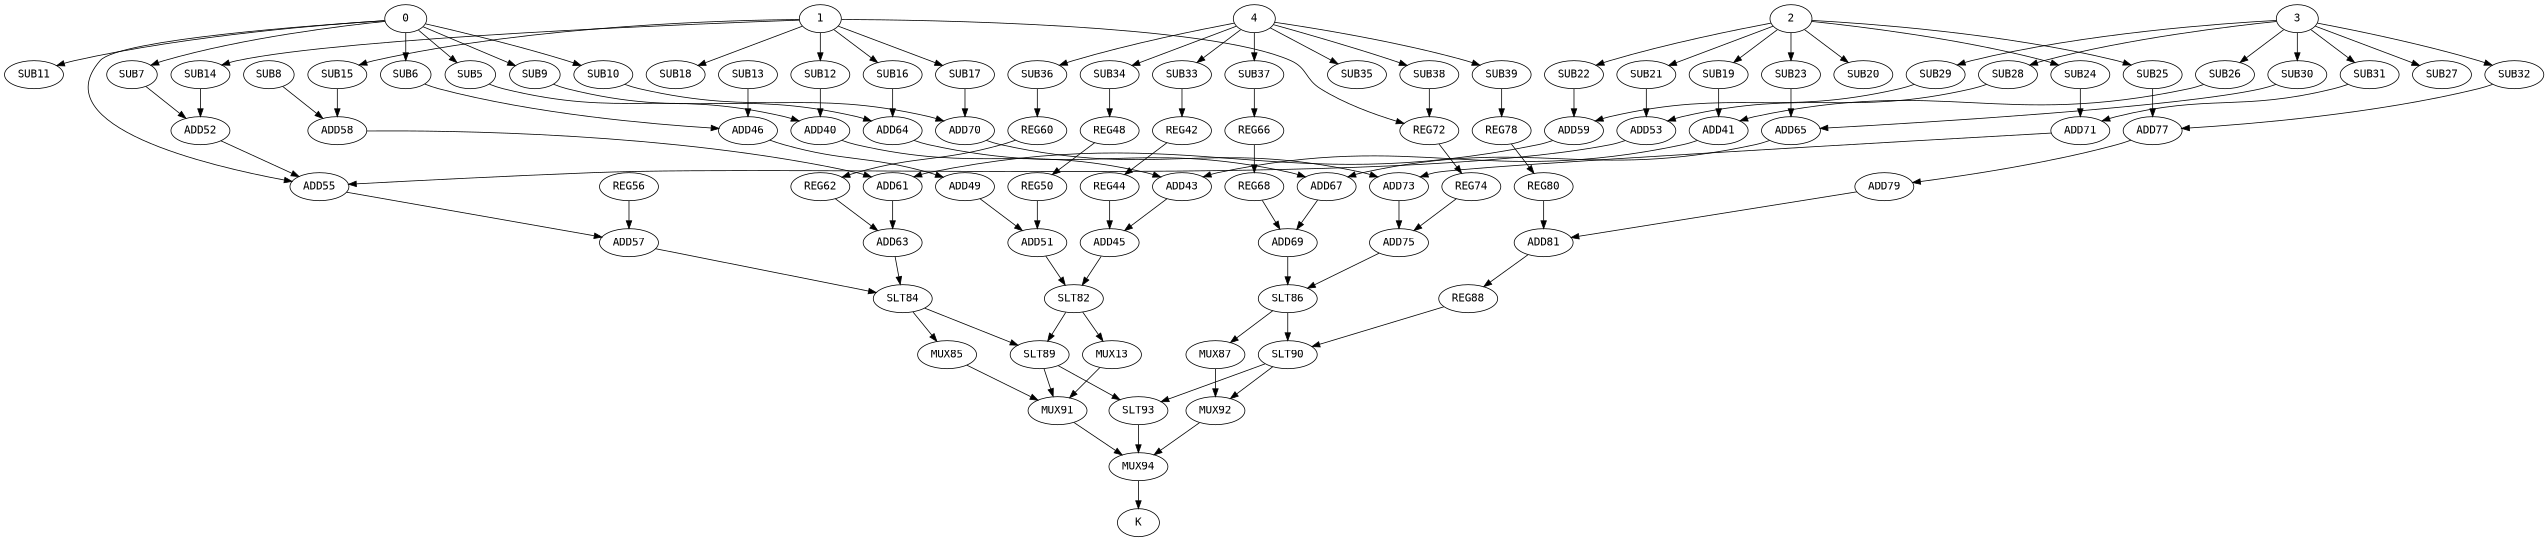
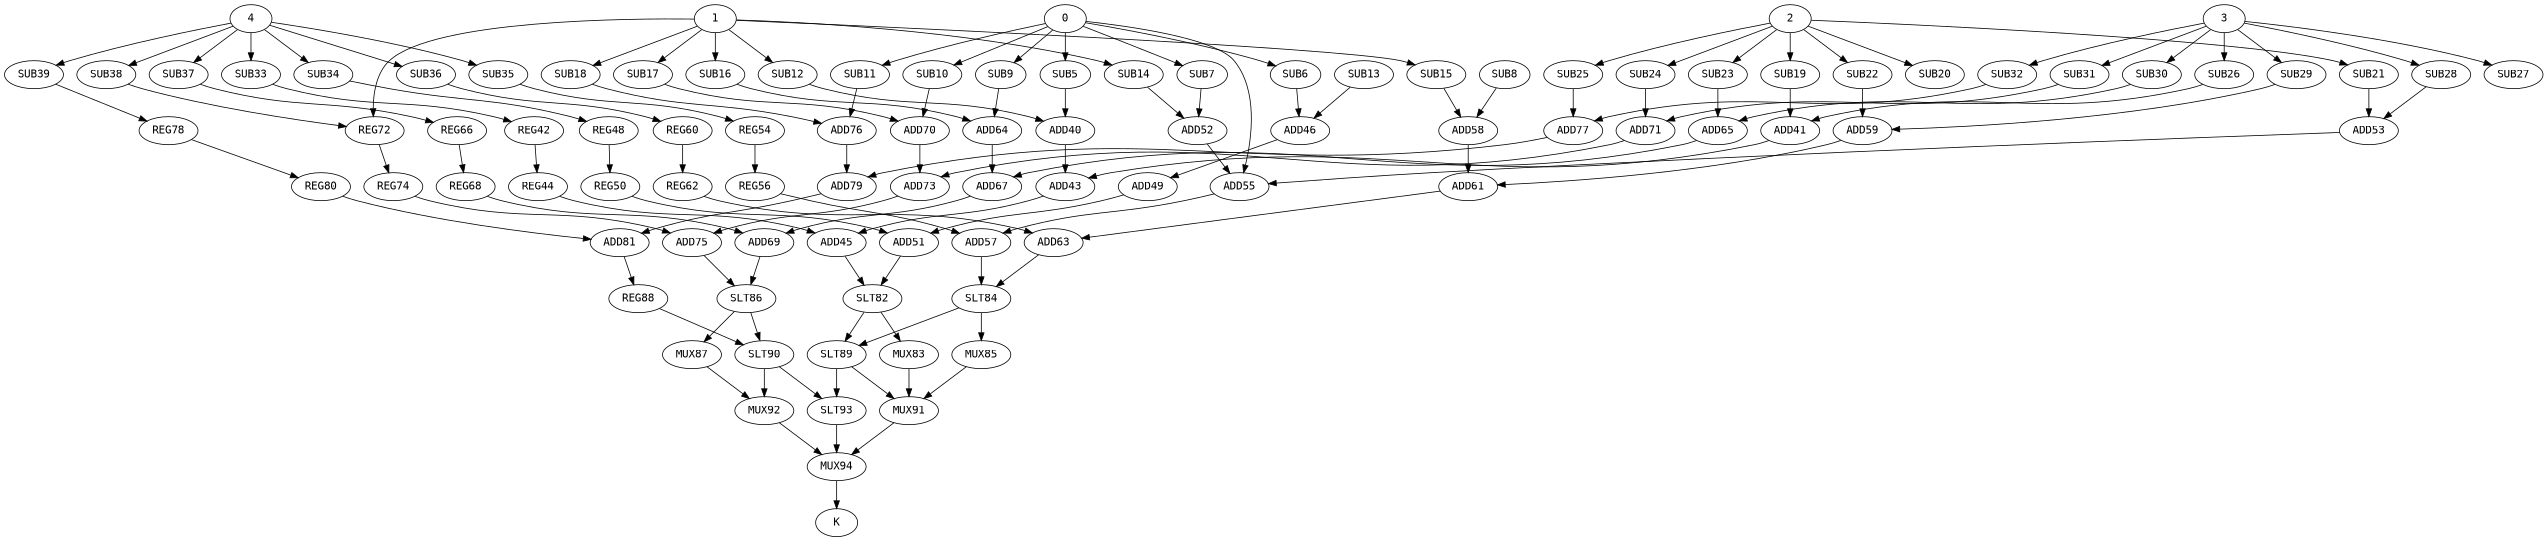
node "REG54": added
node "ADD76": added
node "MUX13": label "MUX13" -> "MUX83"
